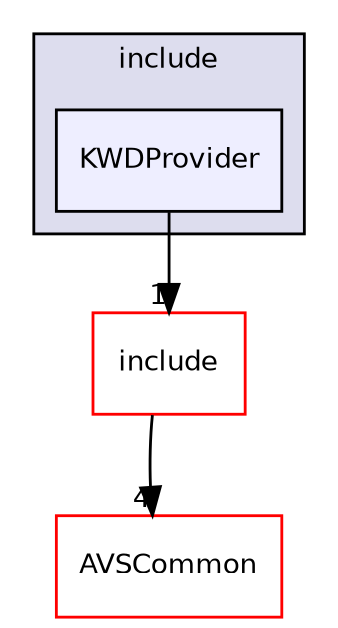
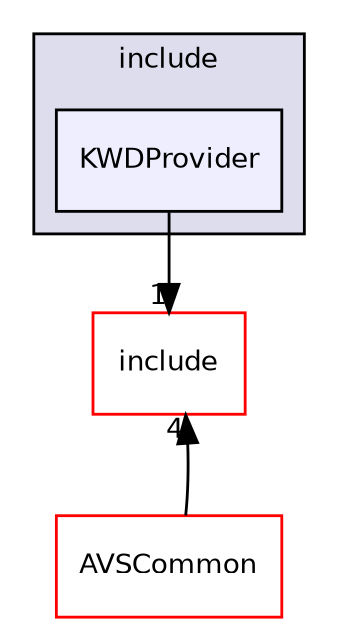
edge "include" -> "AVSCommon": reversed
